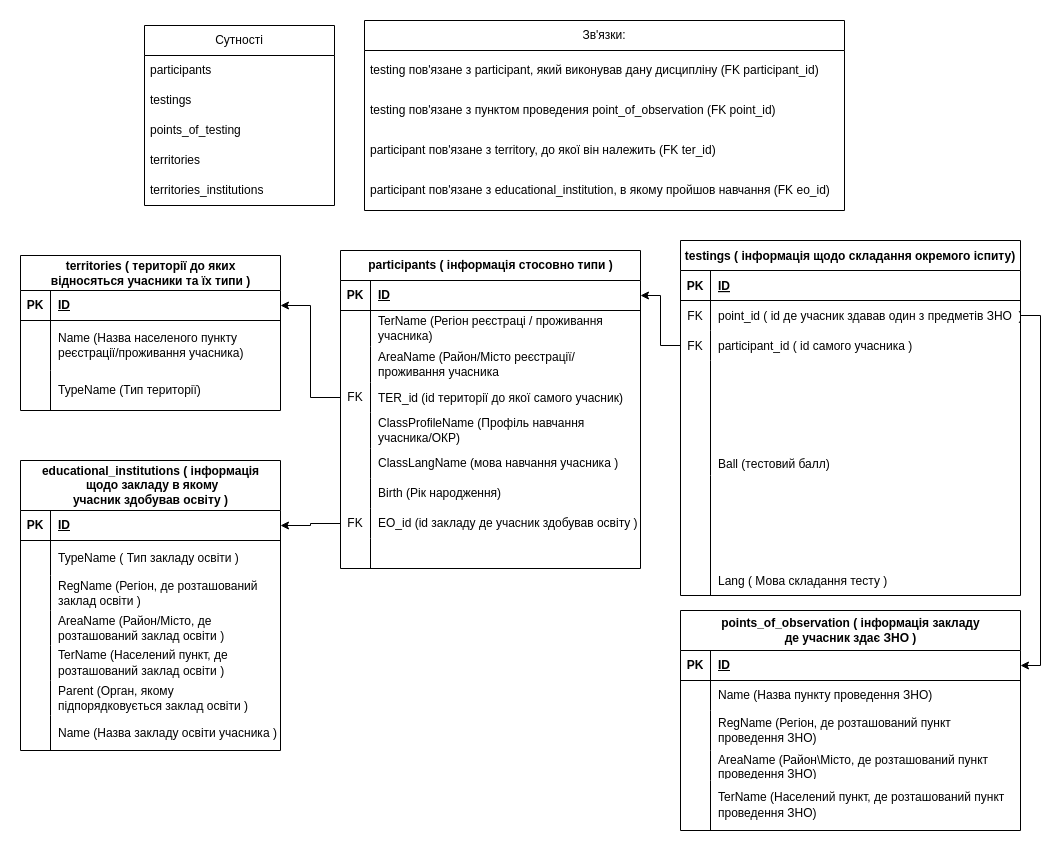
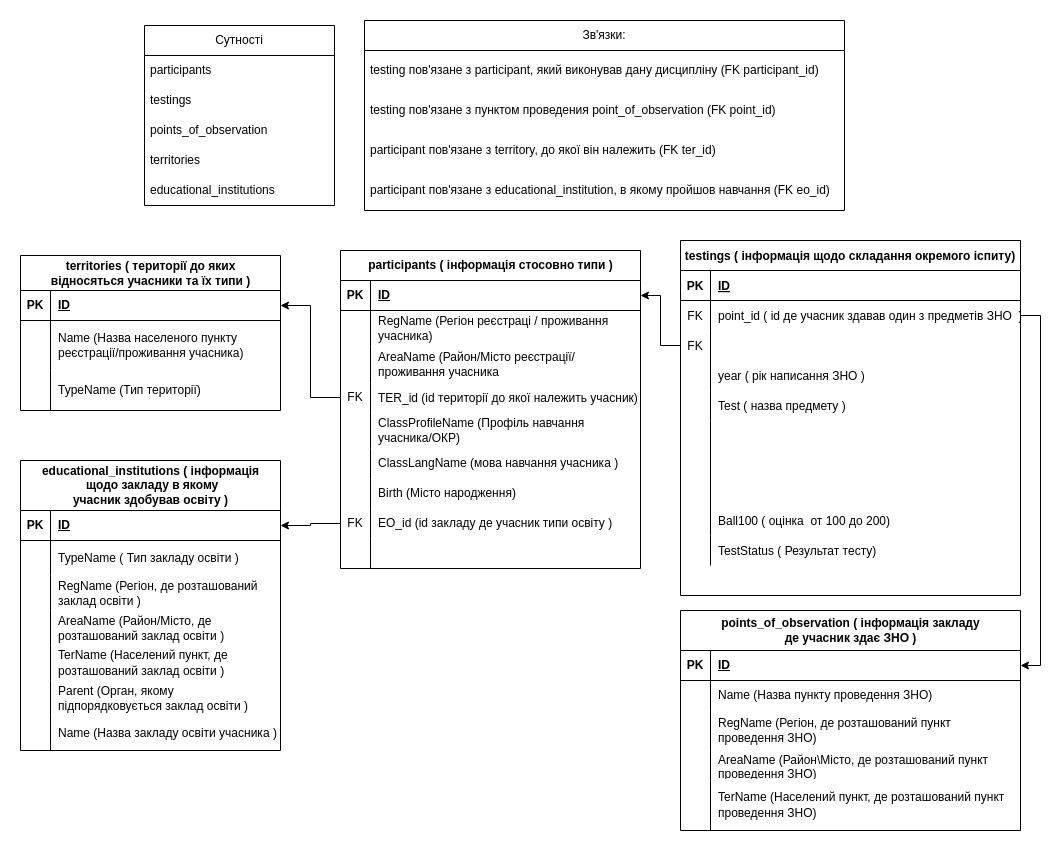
node "points_of_testing": label "points_of_testing" -> "points_of_observation"
node "territories_institutions": label "territories_institutions" -> "educational_institutions"
node "TerName (Регіон реєстраці / проживання учасника)": label "TerName (Регіон реєстраці / проживання учасника)" -> "RegName (Регіон реєстраці / проживання учасника)"
node "participant_id ( id самого учасника )": removed
node "year ( рік написання ЗНО )": added
node "TER_id (id території до якої самого учасник)": label "TER_id (id території до якої самого учасник)" -> "TER_id (id території до якої належить учасник)"
node "Test ( назва предмету )": added
node "Ball (тестовий балл)": removed
node "Birth (Рік народження)": label "Birth (Рік народження)" -> "Birth (Місто народження)"
node "Ball100 ( оцінка от 100 до 200)": added
node "EO_id (id закладу де учасник здобував освіту )": label "EO_id (id закладу де учасник здобував освіту )" -> "EO_id (id закладу де учасник типи освіту )"
node "TestStatus ( Результат тесту)": added
node "Lang ( Мова складання тесту )": removed
